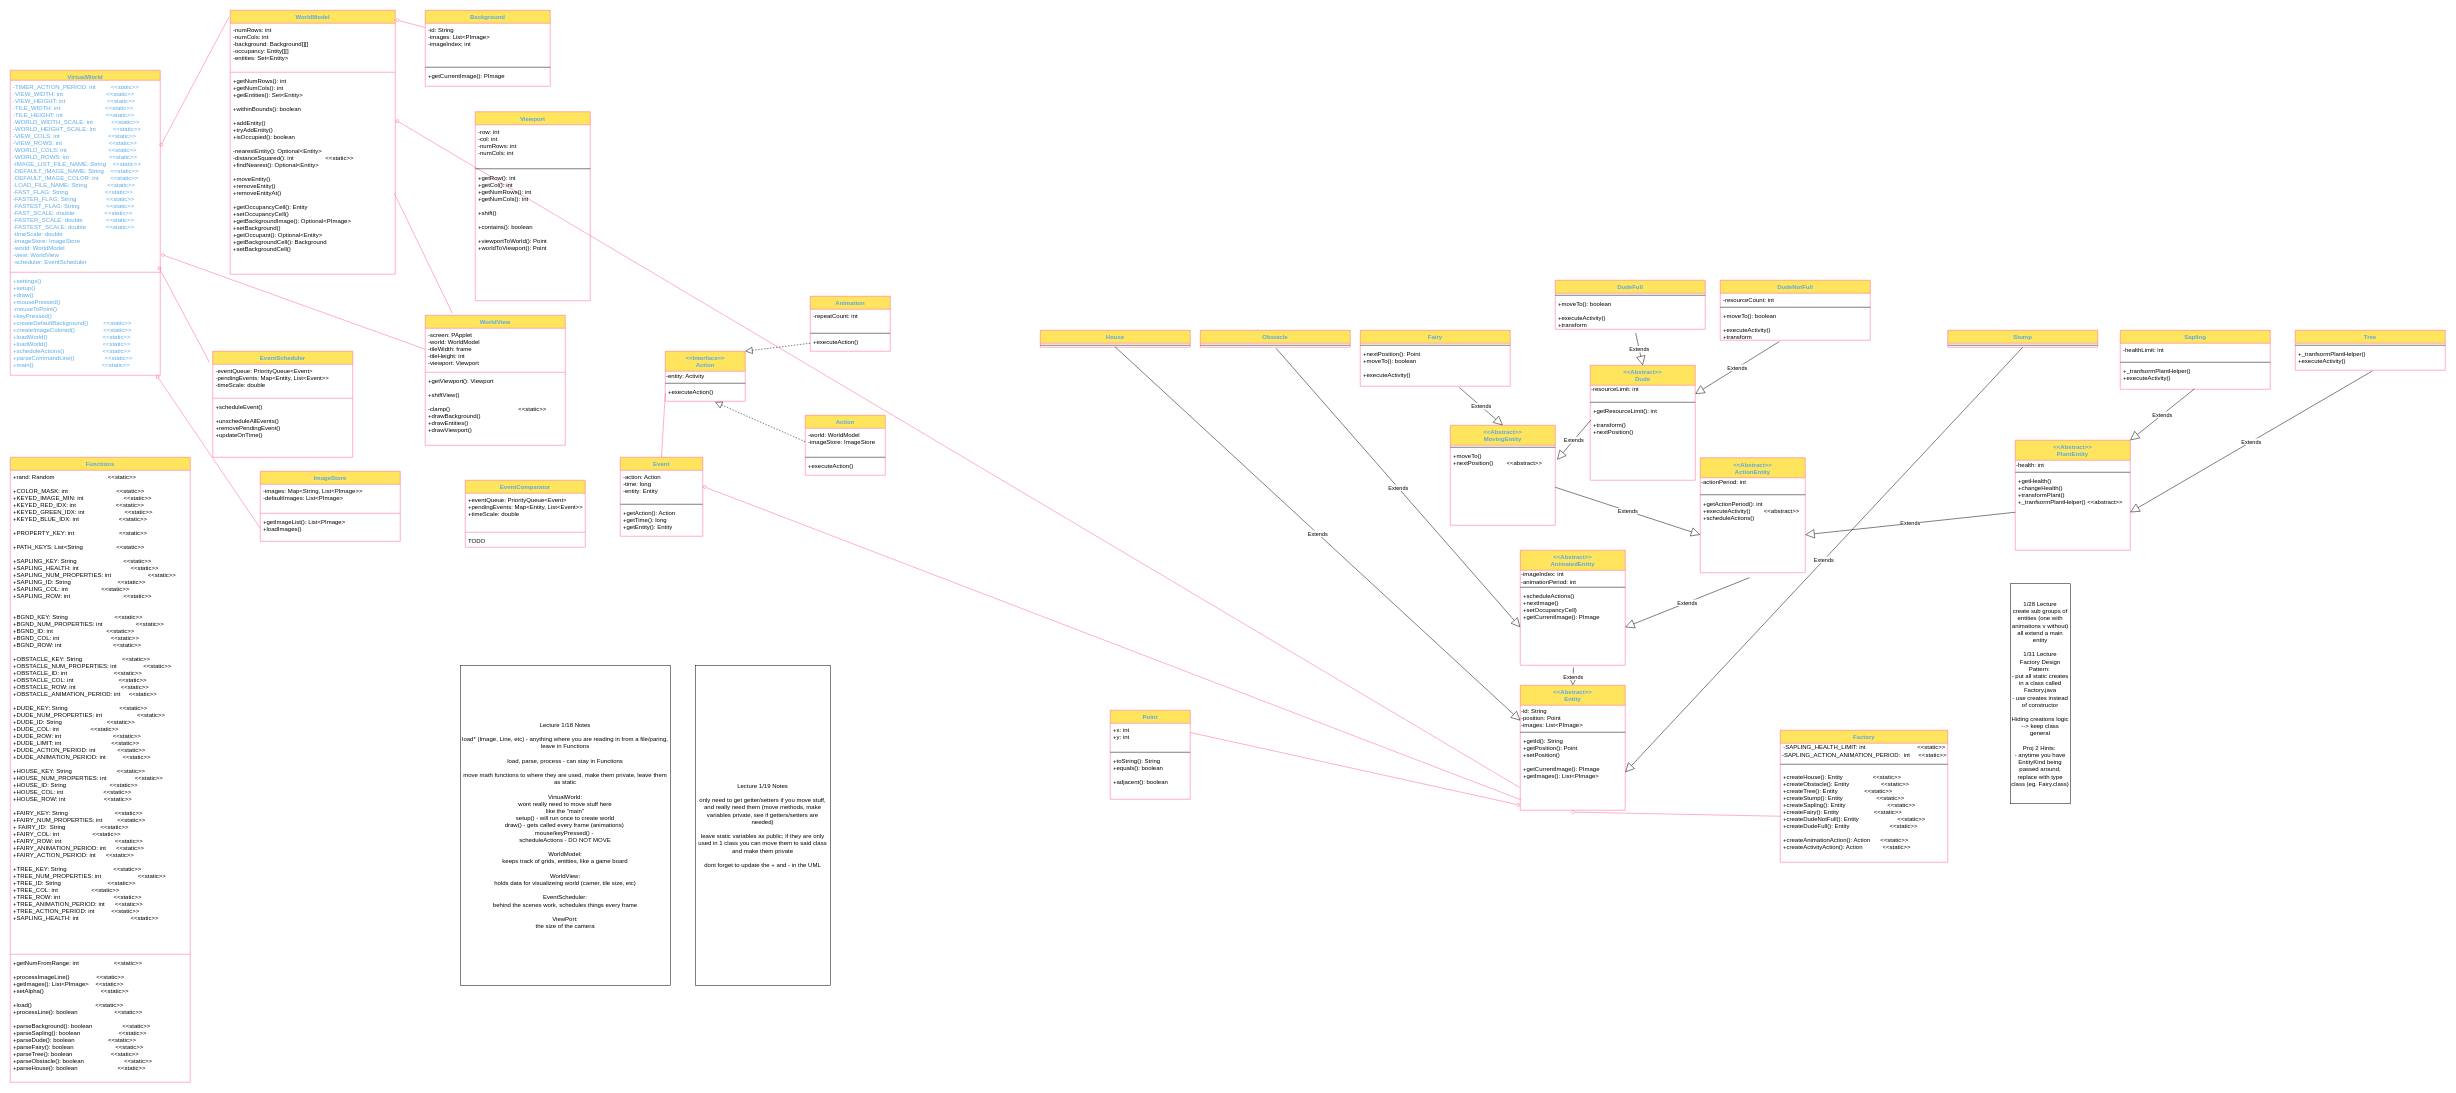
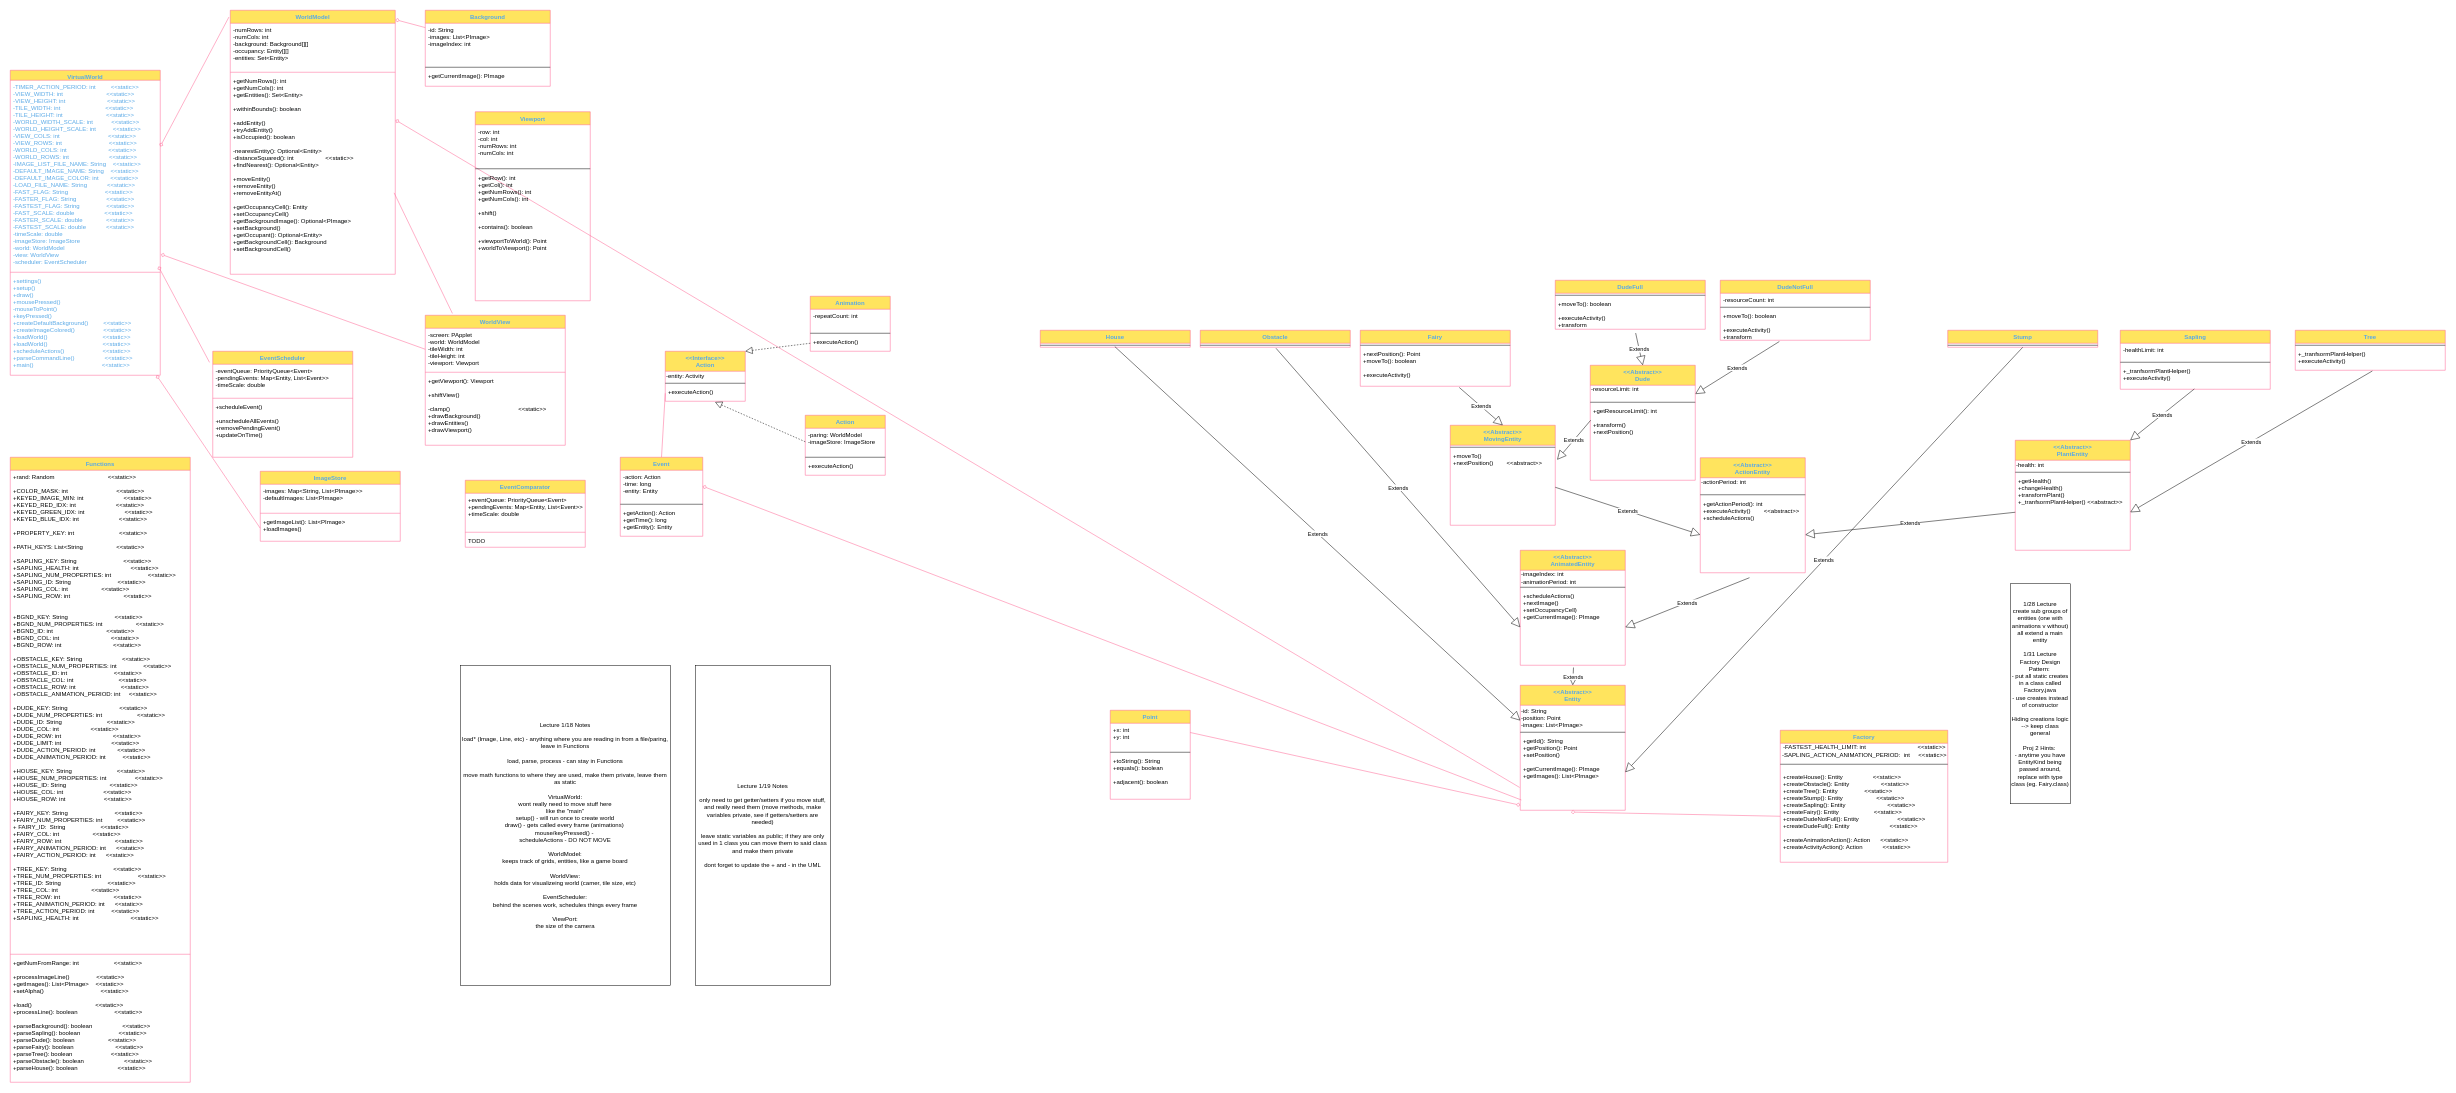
node "-screen: PApplet -world: WorldModel -tileWidth: frame -tileHeight: int -viewport: Viewport": label "-screen: PApplet -world: WorldModel -tileWidth: frame -tileHeight: int -viewport: Viewport" -> "-screen: PApplet -world: WorldModel -tileWidth: int -tileHeight: int -viewport: Viewport"
node "-world: WorldModel -imageStore: ImageStore": label "-world: WorldModel -imageStore: ImageStore" -> "-paring: WorldModel -imageStore: ImageStore"
node "-SAPLING_HEALTH_LIMIT: int <<static>> -SAPLING_ACTION_ANIMATION_PERIOD: int <<static>>": label "-SAPLING_HEALTH_LIMIT: int <<static>> -SAPLING_ACTION_ANIMATION_PERIOD: int <<static>>" -> "-FASTEST_HEALTH_LIMIT: int <<static>> -SAPLING_ACTION_ANIMATION_PERIOD: int <<static>>"
